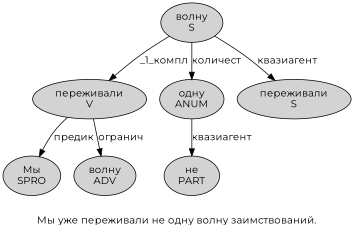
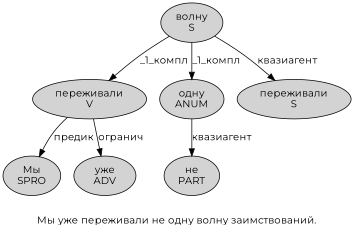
edge "волну S" -> "одну ANUM": label "количест" -> "_1_компл"
node "волну ADV": label "волну ADV" -> "уже ADV"
